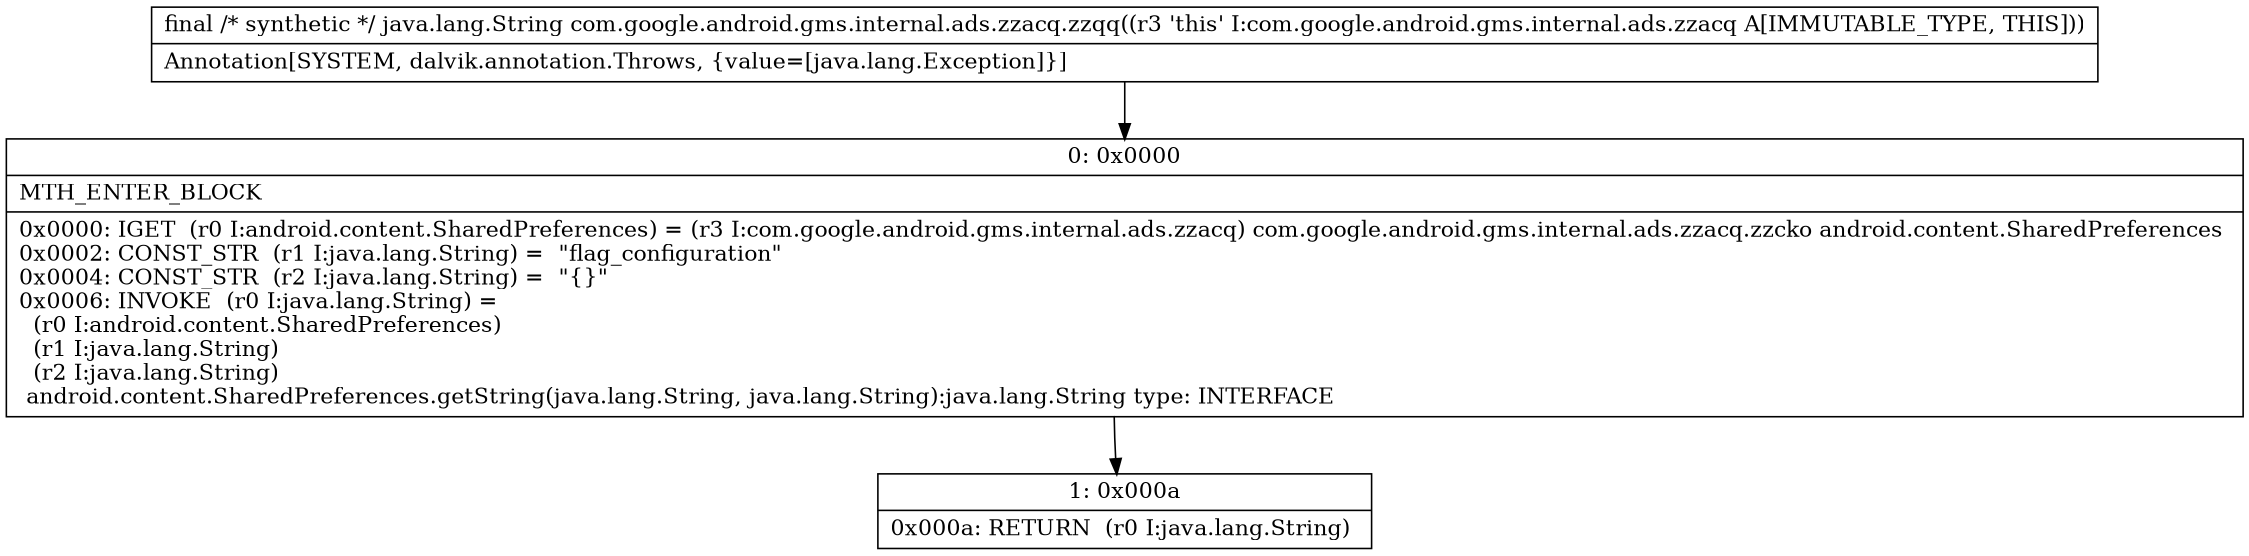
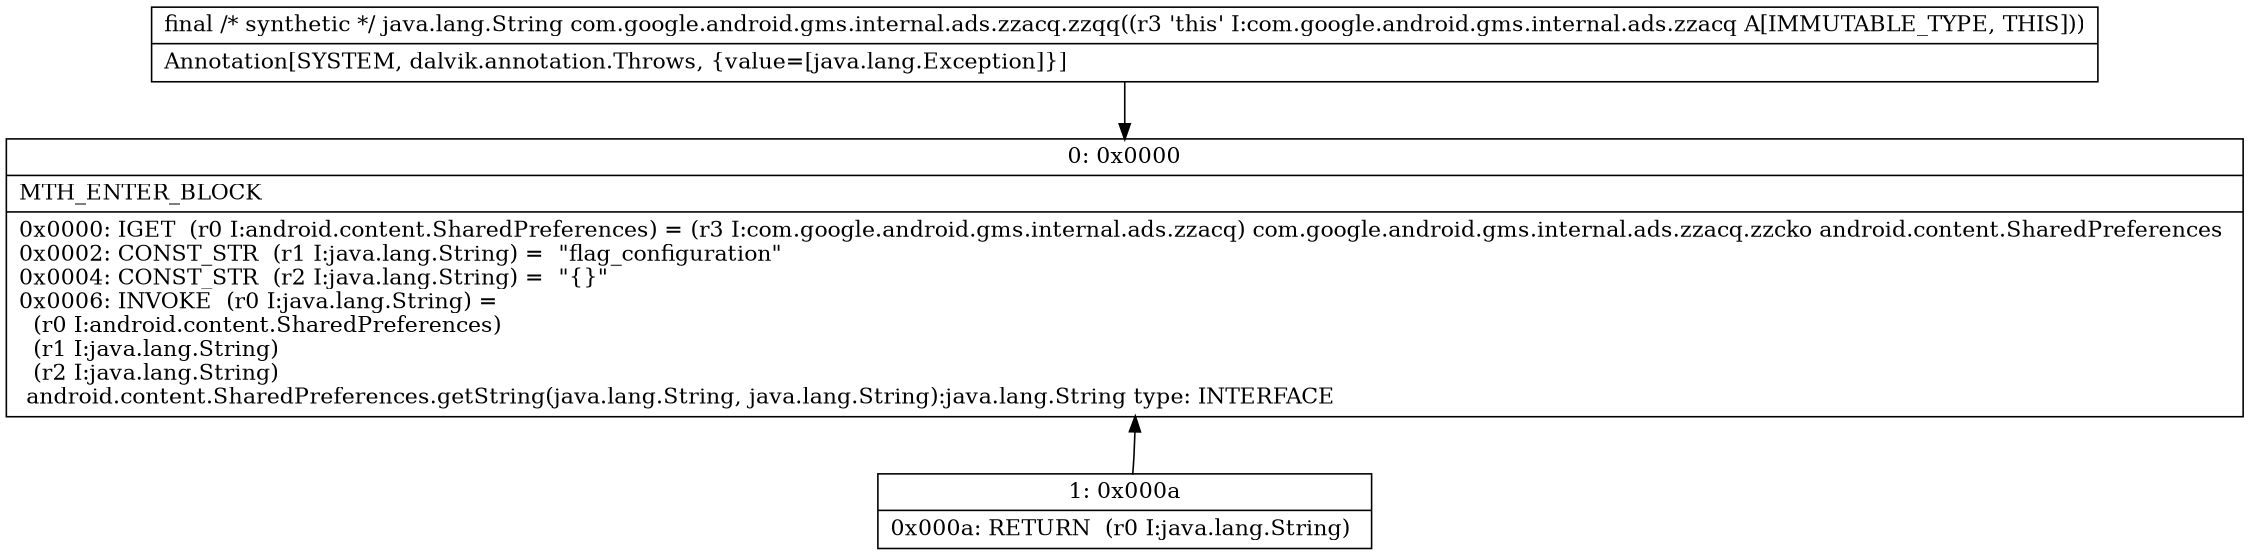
edge "0: 0x0000" -> "1: 0x000a": reversed
